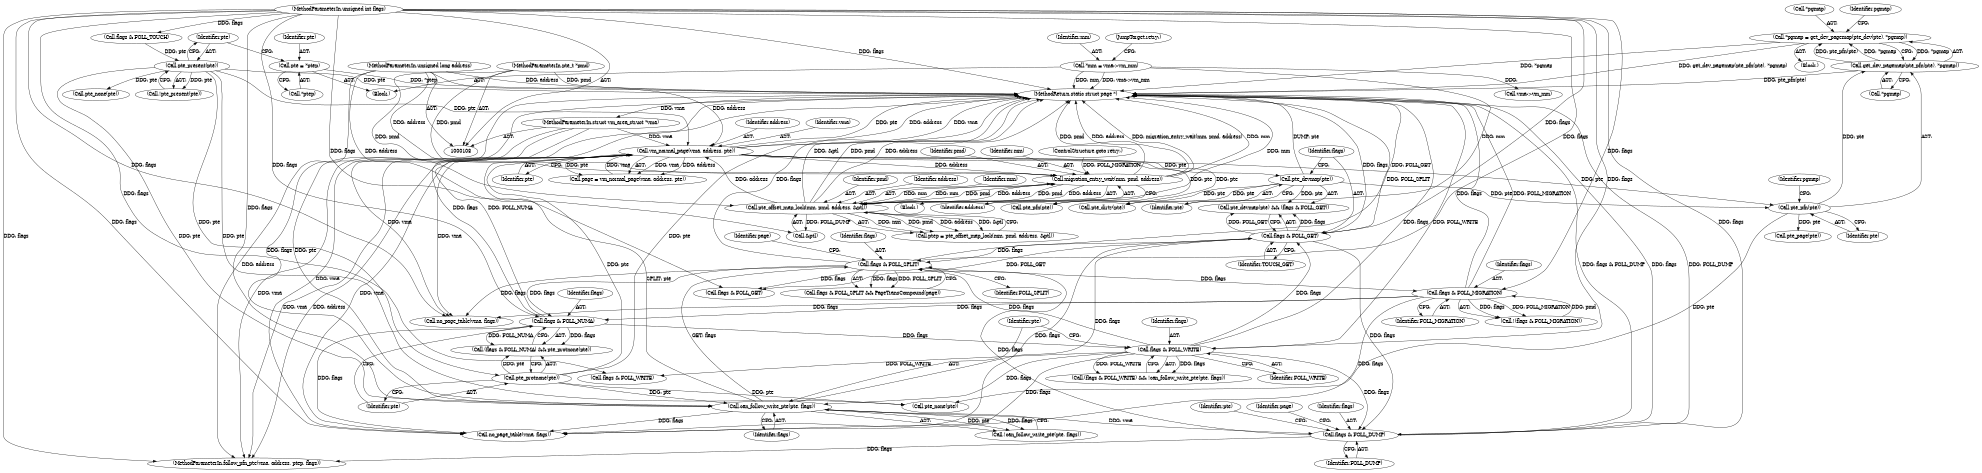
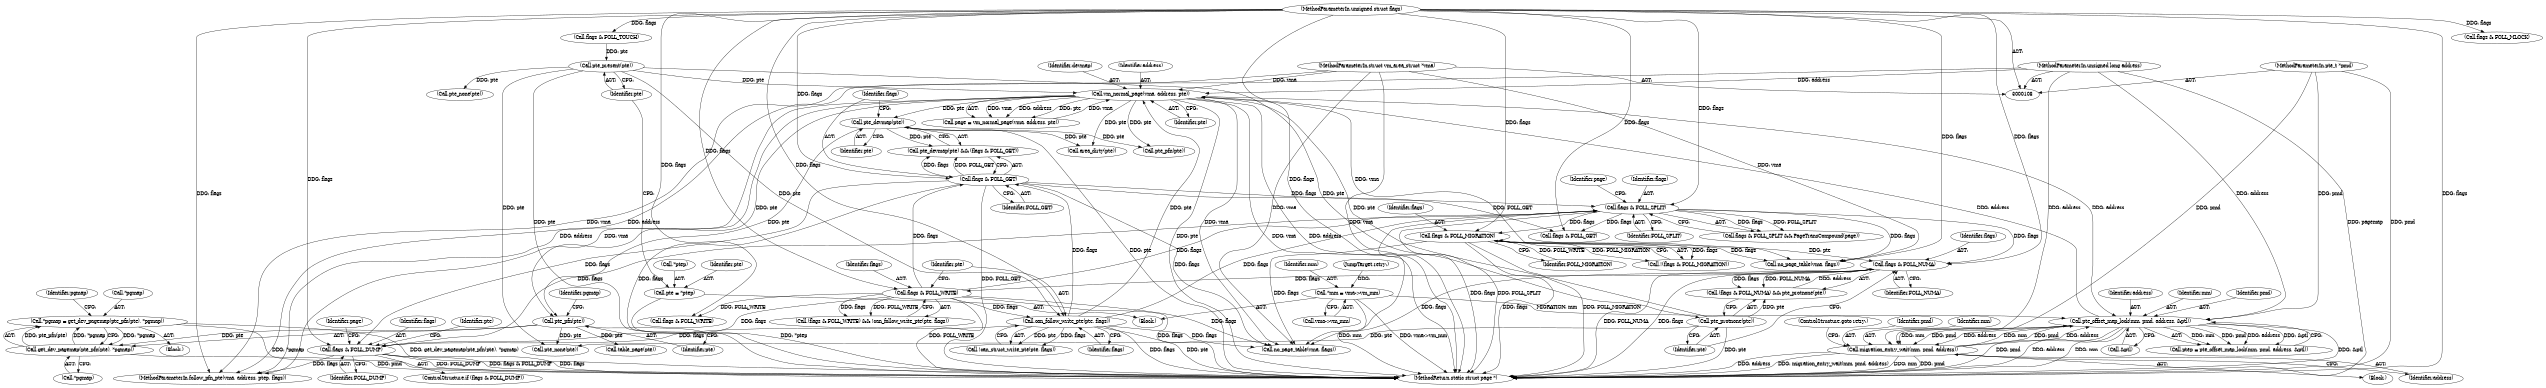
node "(MethodParameterIn,unsigned int flags)": label "(MethodParameterIn,unsigned int flags)" -> "(MethodParameterIn,unsigned struct flags)"
node "(Call,*pgmap = get_dev_pagemap(pte_dev(pte), *pgmap))": label "(Call,*pgmap = get_dev_pagemap(pte_dev(pte), *pgmap))" -> "(Call,*pgmap = get_dev_pagemap(pte_pfn(pte), *pgmap))"
node "(Call,flags & FOLL_MLOCK)": added
edge "(JumpTarget,retry:)" -> "(Call,*mm = vma->vm_mm)": label "CFG: " -> "DDG: "
edge "(Call,pte = *ptep)" -> "(Call,*ptep)": removed, label "CFG:"
edge "(MethodParameterIn,unsigned long address)" -> "(MethodReturn,static struct page *)": label "DDG: address" -> "DDG: pagemap"
edge "(Call,*mm = vma->vm_mm)" -> "(Call,vma->vm_mm)": label "DDG: " -> "CFG: "
edge "(Call,get_dev_pagemap(pte_pfn(pte), *pgmap))" -> "(MethodReturn,static struct page *)": label "DDG: pte_pfn(pte)" -> "DDG: pmd"
node "(Call,!pte_present(pte))": removed
edge "(MethodReturn,static struct page *)" -> "(MethodParameterIn,struct vm_area_struct *vma)": reversed
node "(Identifier,vma)": label "(Identifier,vma)" -> "(Identifier,devmap)"
edge "(Call,pte_devmap(pte) && (flags & FOLL_GET))" -> "(Call,pte_devmap(pte))": added, label "CFG:"
edge "(Call,pte_devmap(pte))" -> "(MethodReturn,static struct page *)": label "DUMP: pte" -> "DDG: pte"
edge "(Call,*mm = vma->vm_mm)" -> "(Call,pte_offset_map_lock(mm, pmd, address, &ptl))": label "DDG: mm" -> "MIGRATION: mm"
node "1000108": label "1000108" -> "3000108"
edge "(Call,vm_normal_page(vma, address, pte))" -> "(Call,migration_entry_wait(mm, pmd, address))": now "(Call,vm_normal_page(vma, address, pte))" -> "(Call,pte_offset_map_lock(mm, pmd, address, &ptl))"
edge "(ControlStructure,goto retry;)" -> "(Call,migration_entry_wait(mm, pmd, address))": label "DDG: FOLL_MIGRATION" -> "CFG: "
edge "(MethodParameterIn,unsigned long address)" -> "(Call,&ptl)": now "(MethodParameterIn,unsigned long address)" -> "(Call,pte_offset_map_lock(mm, pmd, address, &ptl))"
node "(Call,pte_dirty(pte))": label "(Call,pte_dirty(pte))" -> "(Call,area_dirty(pte))"
edge "(Call,pte_offset_map_lock(mm, pmd, address, &ptl))" -> "(Call,&ptl)": label "DDG: FOLL_DUMP" -> "CFG: "
edge "(Identifier,FOLL_SPLIT)" -> "(Call,flags & FOLL_SPLIT)": added, label "AST:"
node "(Call,pte_page(pte))": label "(Call,pte_page(pte))" -> "(Call,table_page(pte))"
node "(Identifier,TOUCH_GET)": label "(Identifier,TOUCH_GET)" -> "(Identifier,FOLL_GET)"
edge "(Call,can_follow_write_pte(pte, flags))" -> "(Call,vm_normal_page(vma, address, pte))": label "SPLIT: pte" -> "DDG: pte"
node "(Identifier,FOLL_NUMA)": added
edge "(Call,flags & FOLL_MIGRATION)" -> "(Call,flags & FOLL_NUMA)": label "DDG: flags" -> "DDG: pte"
edge "(Identifier,FOLL_MIGRATION)" -> "(Call,flags & FOLL_MIGRATION)": label "AST: " -> "DDG: FOLL_WRITE"
edge "(Call,!(flags & FOLL_MIGRATION))" -> "(Call,flags & FOLL_MIGRATION)": label "DDG: pmd" -> "CFG: "
edge "(Call,vma->vm_mm)" -> "(Call,*mm = vma->vm_mm)": added, label "AST:"
edge "(Call,(flags & FOLL_NUMA) && pte_protnone(pte))" -> "(Call,flags & FOLL_NUMA)": label "CFG: " -> "DDG: address"
edge "(Call,can_follow_write_pte(pte, flags))" -> "(Call,flags & FOLL_SPLIT)": label "GET: flags" -> "DDG: flags"
node "(ControlStructure,if (flags & FOLL_DUMP))": added
node "(Identifier,FOLL_WRITE)": removed
edge "(Call,pte_protnone(pte))" -> "(Call,can_follow_write_pte(pte, flags))": removed, label "DDG: pte"
edge "(Call,can_follow_write_pte(pte, flags))" -> "(Call,flags & FOLL_DUMP)": label "DDG: vma" -> "DDG: flags"
node "(Call,!can_follow_write_pte(pte, flags))": label "(Call,!can_follow_write_pte(pte, flags))" -> "(Call,!can_struct_write_pte(pte, flags))"
